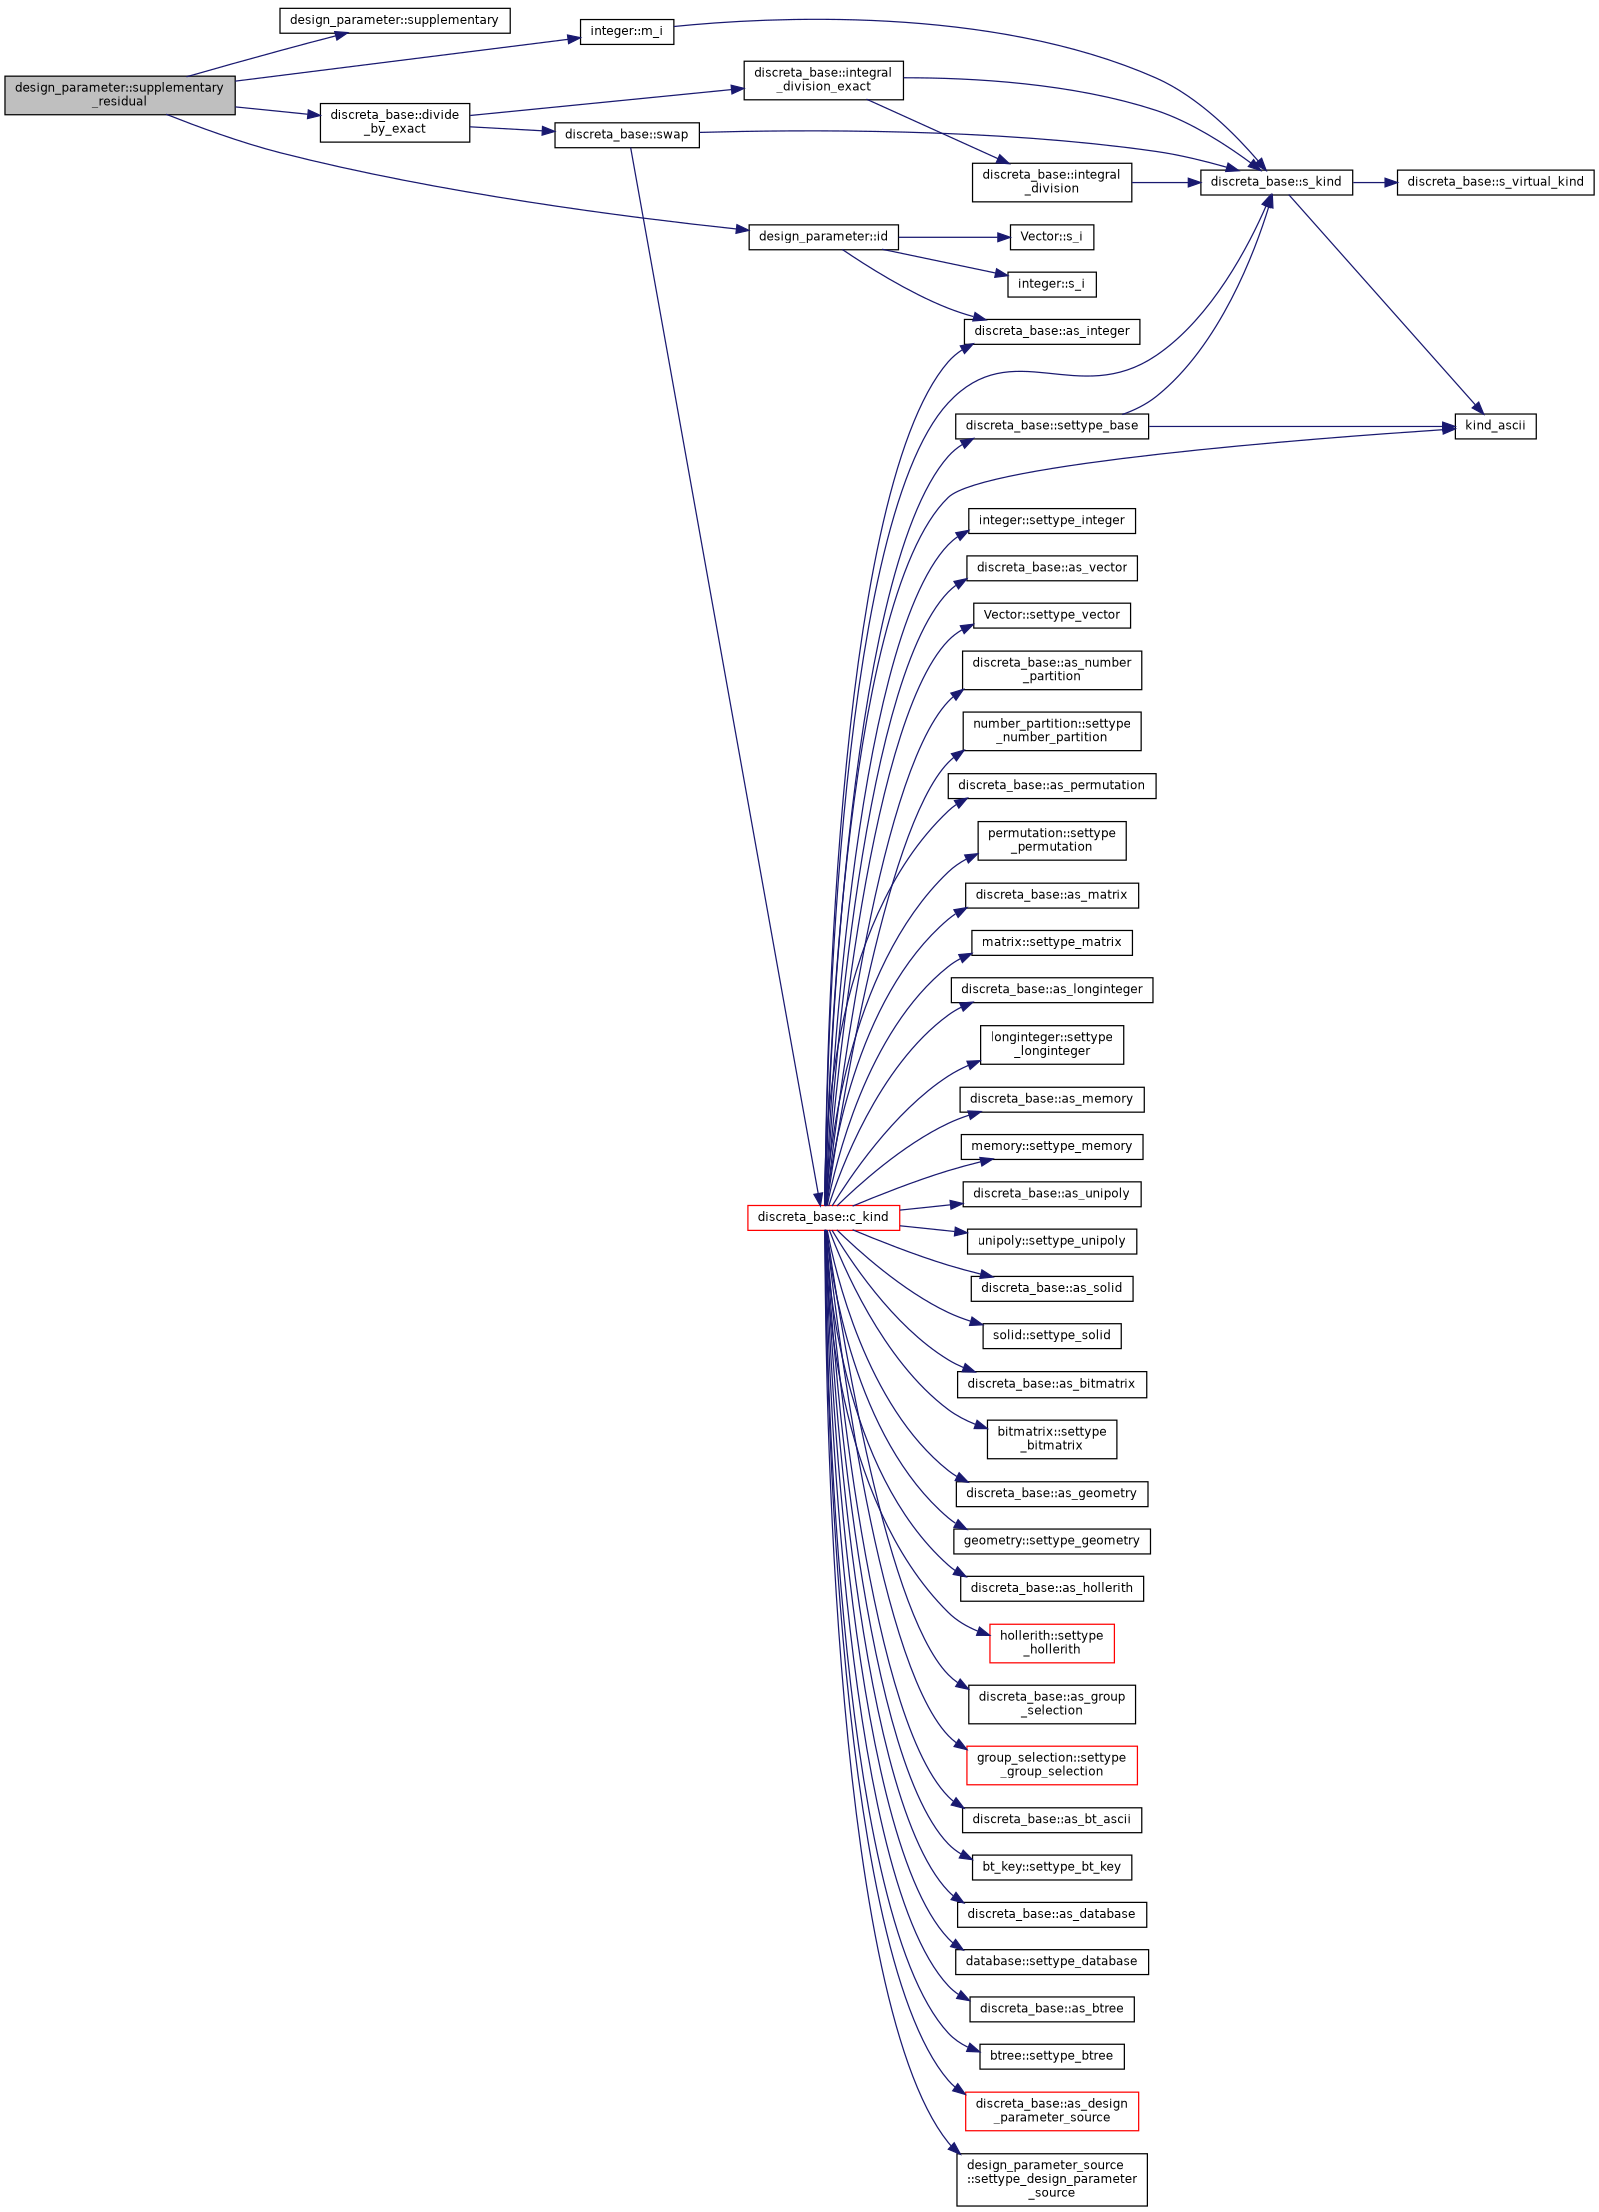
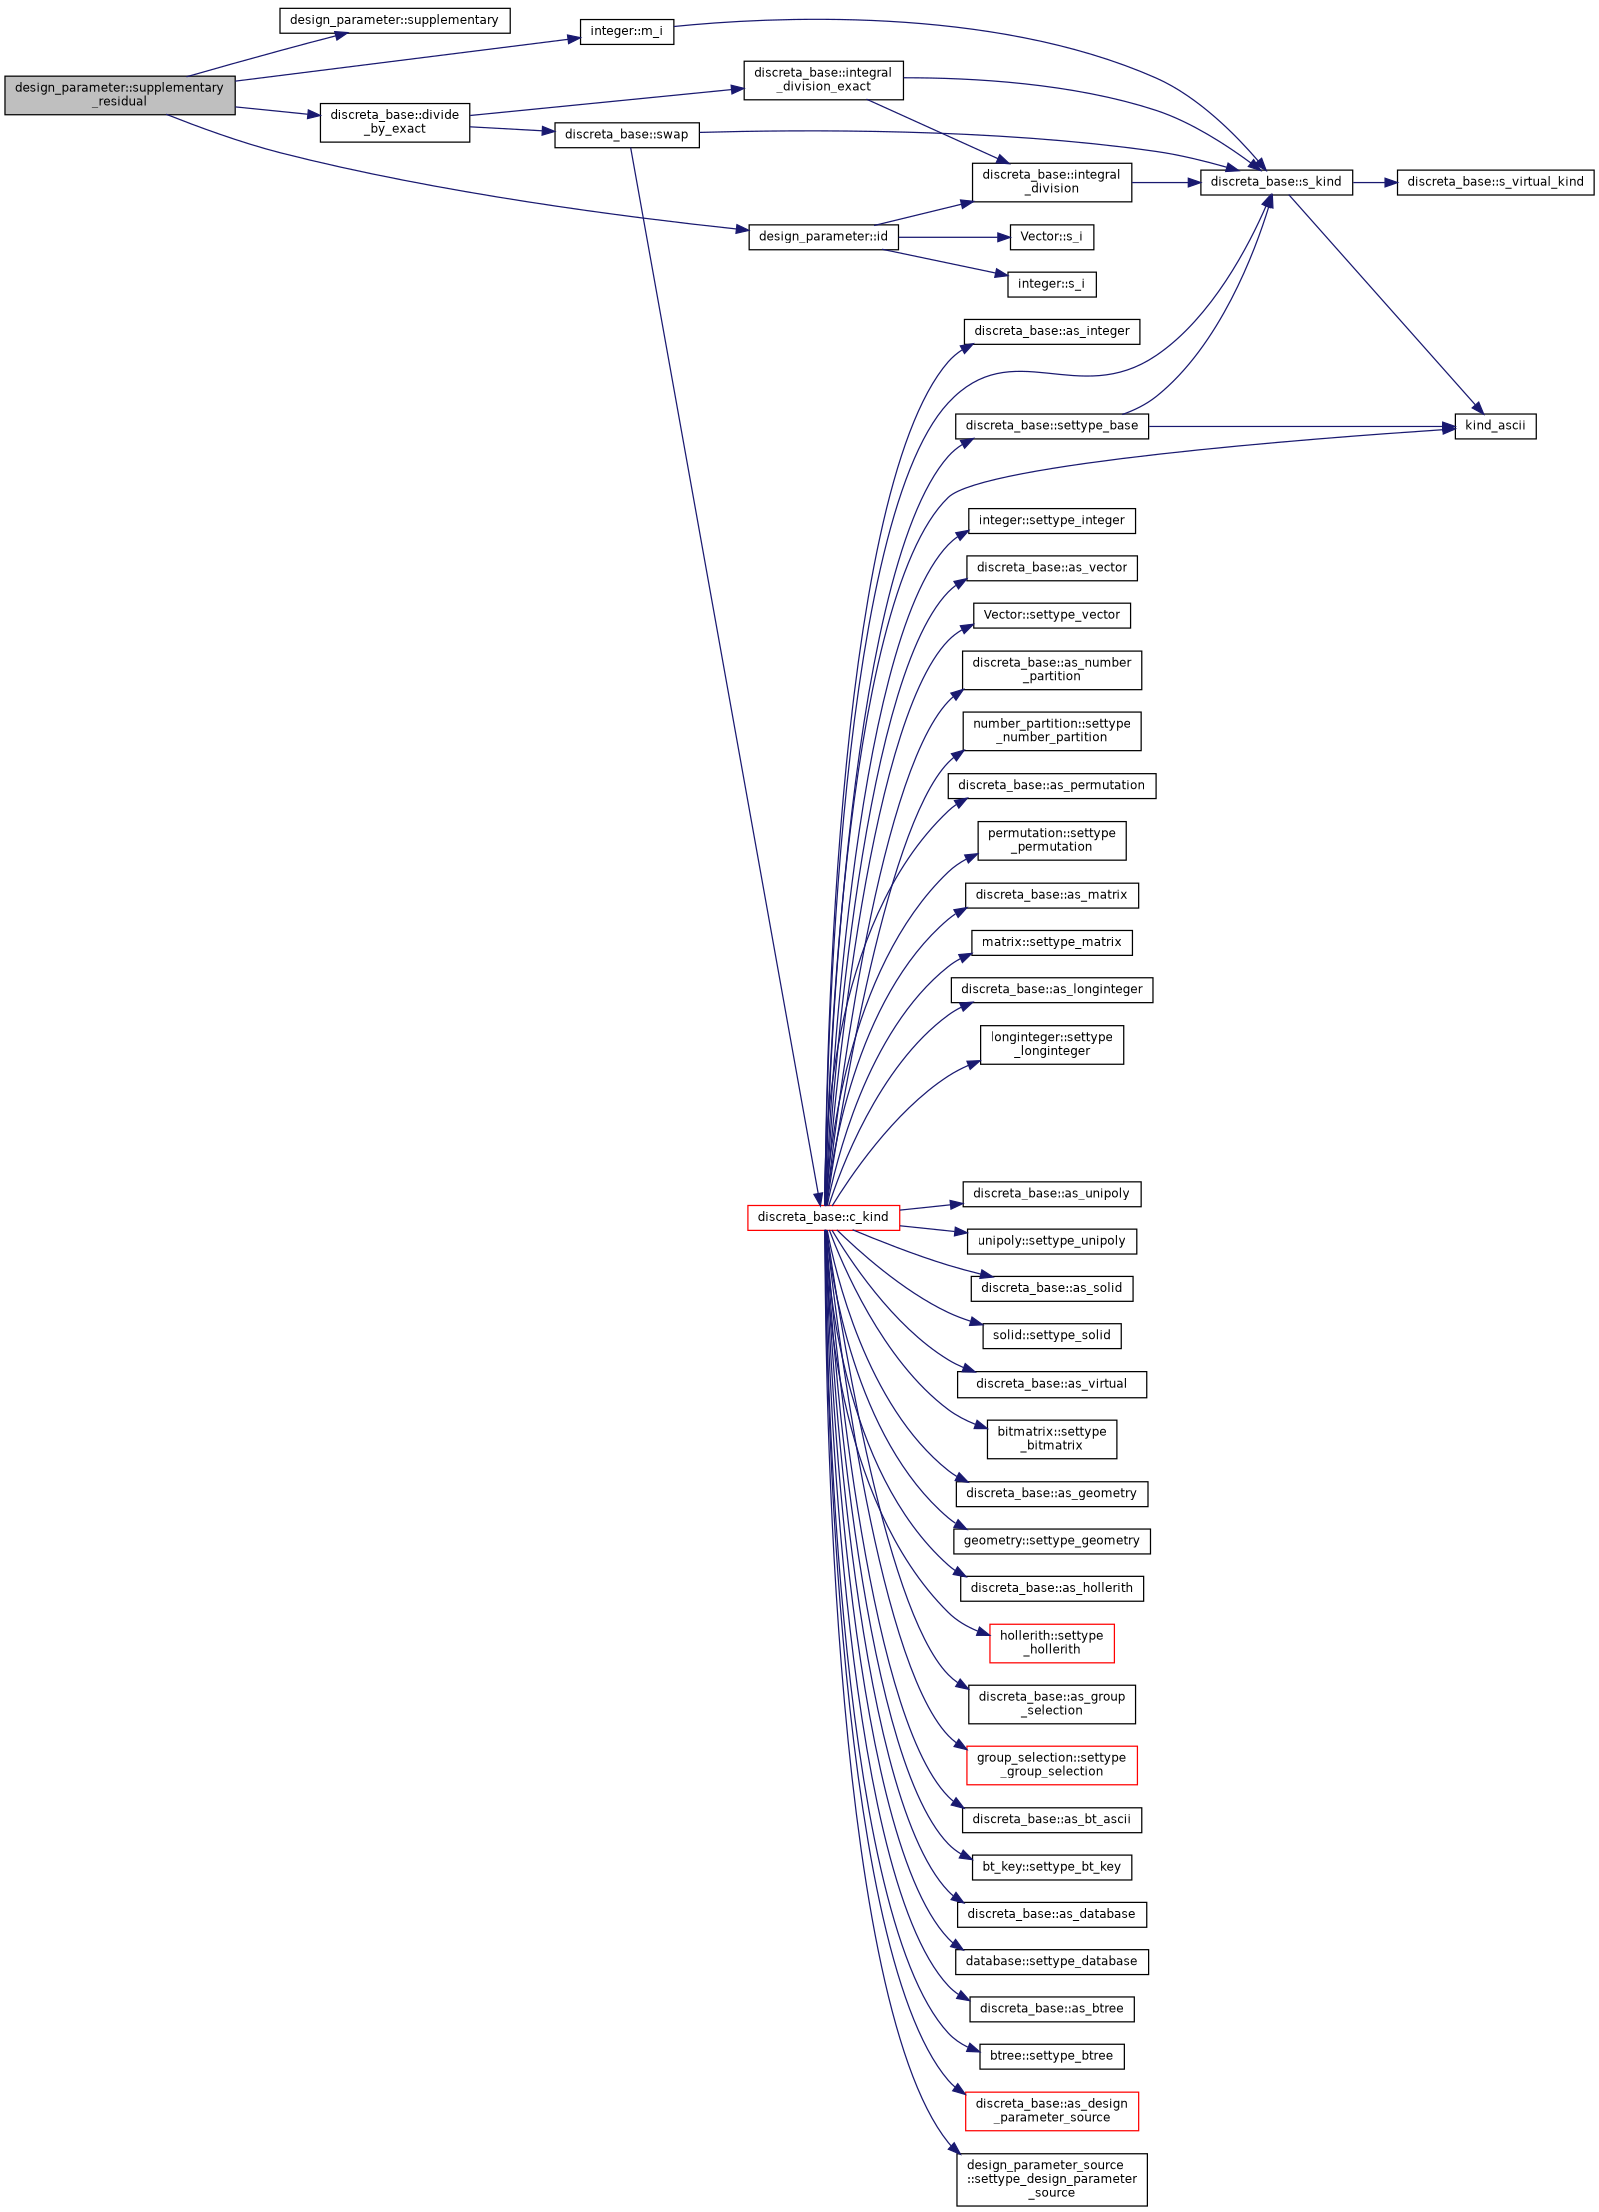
edge "design_parameter::id" -> "discreta_base::as_integer": now "design_parameter::id" -> "discreta_base::integral _division"
node "discreta_base::as_memory": removed
node "memory::settype_memory": removed
node "discreta_base::as_bitmatrix": label "discreta_base::as_bitmatrix" -> "discreta_base::as_virtual"
